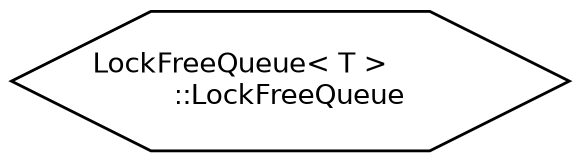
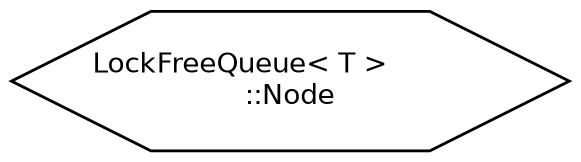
node "LockFreeQueue< T > ::LockFreeQueue": label "LockFreeQueue< T > ::LockFreeQueue" -> "LockFreeQueue< T > ::Node"
